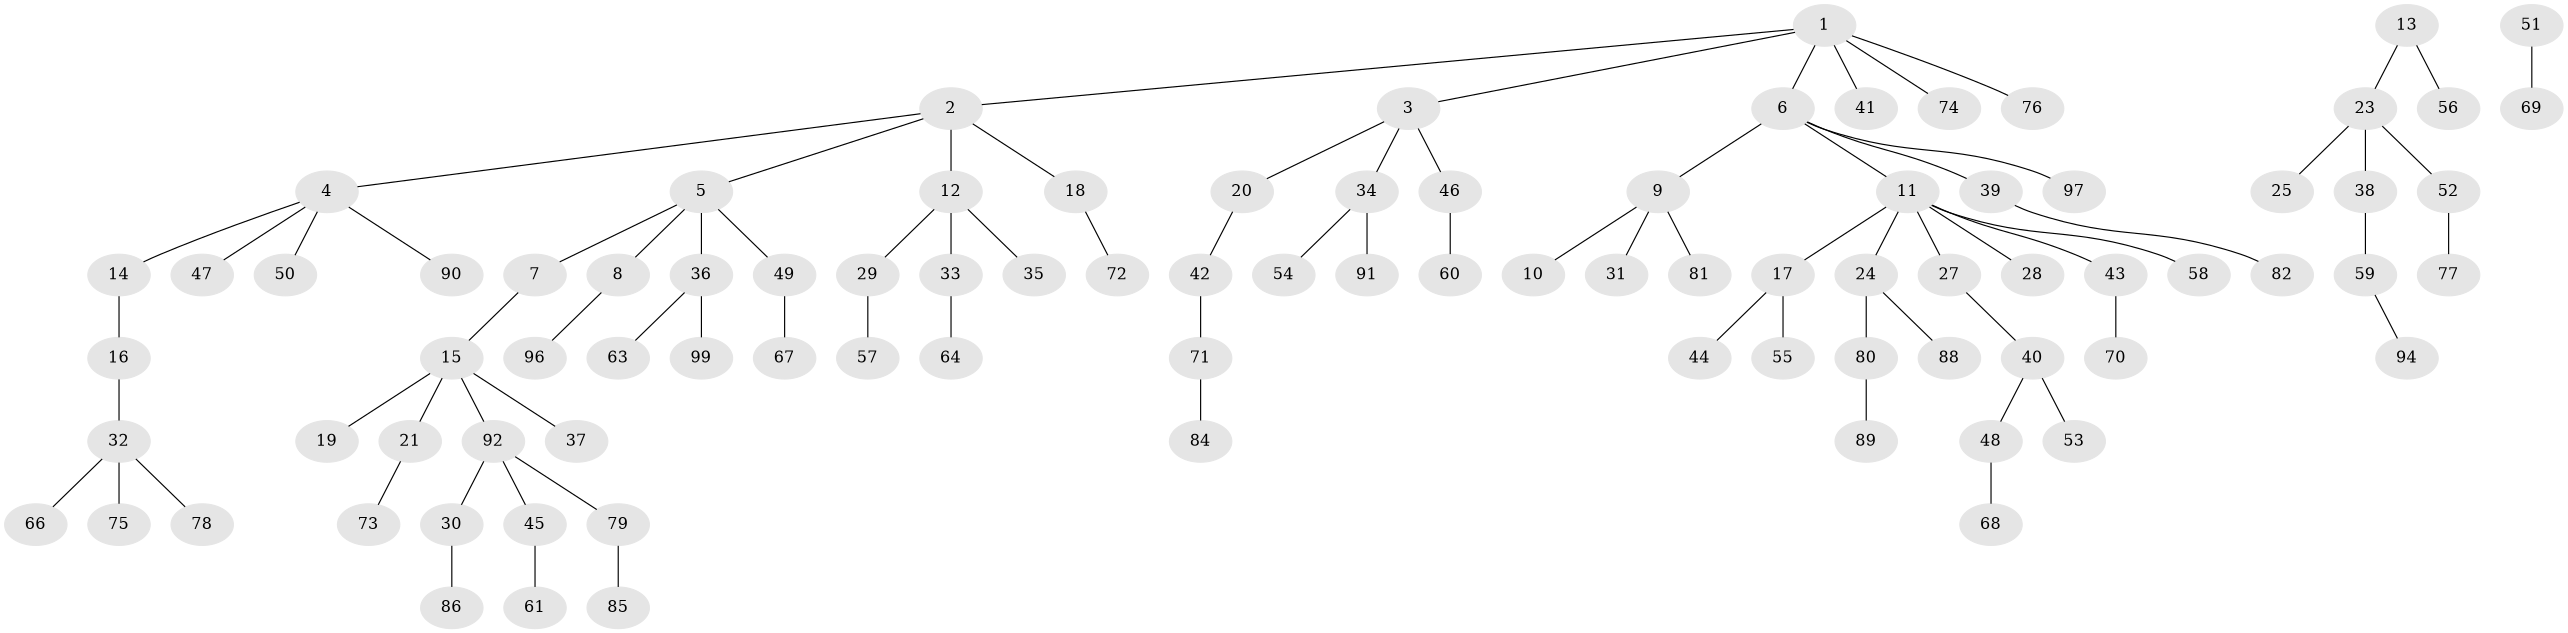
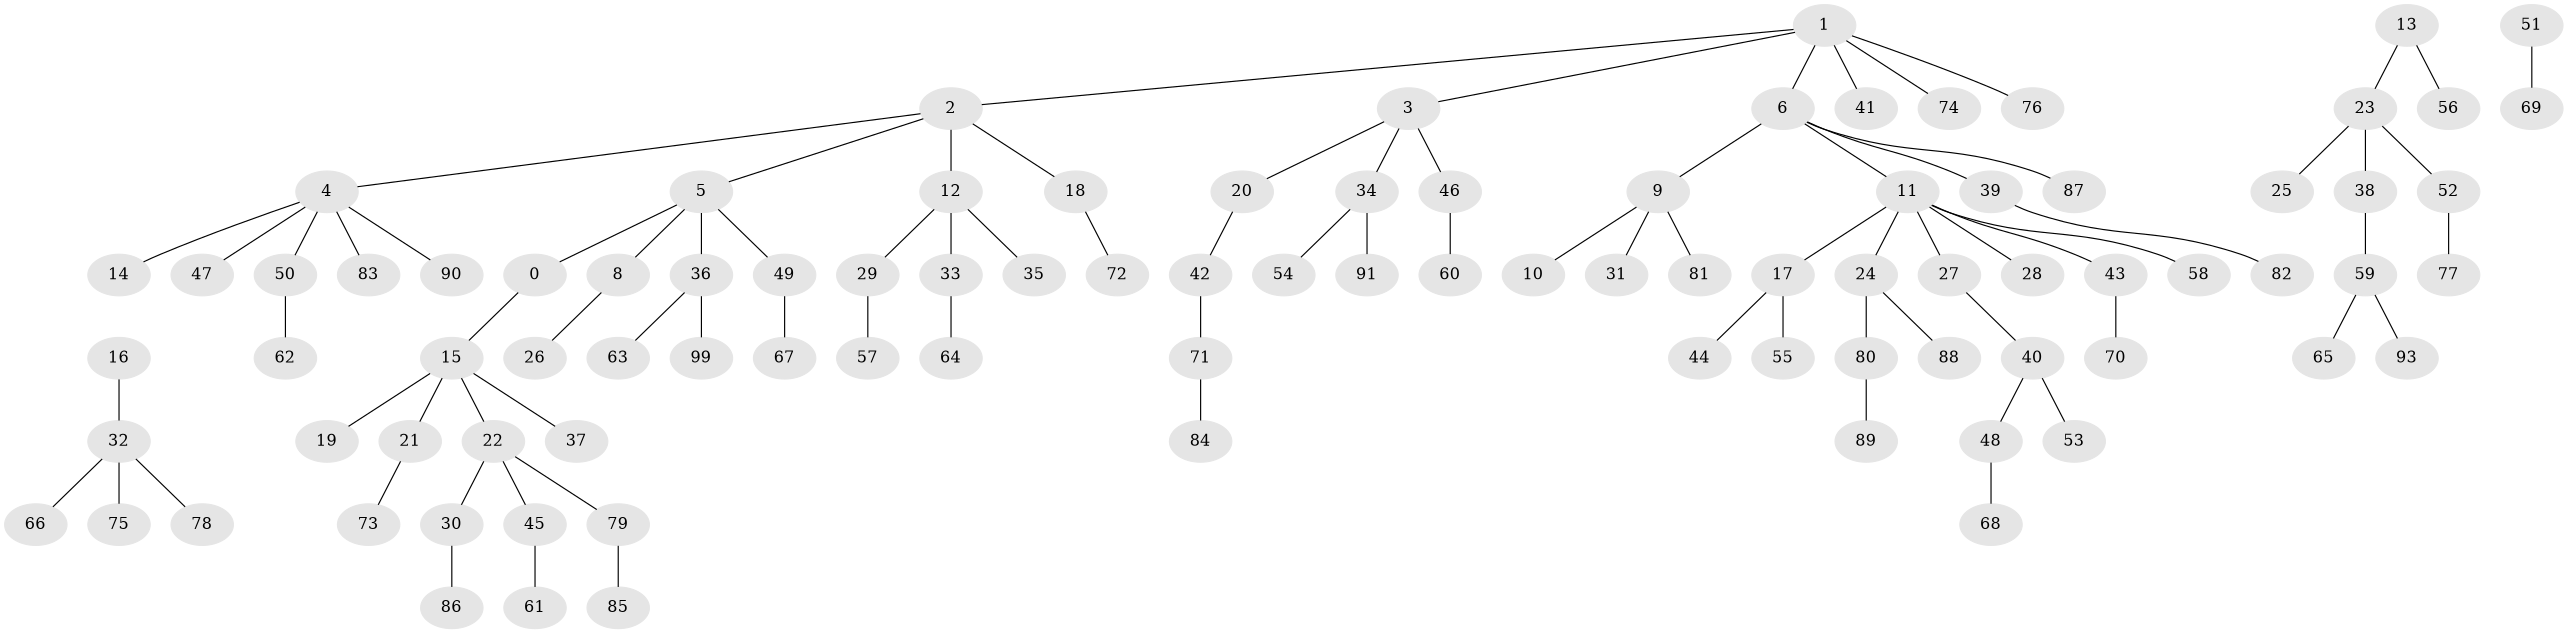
node "97": label "97" -> "87"
node "83": added
node "7": label "7" -> "0"
edge "14" -- "16": removed
node "62": added
node "96": label "96" -> "26"
node "65": added
node "94": label "94" -> "93"
node "92": label "92" -> "22"
